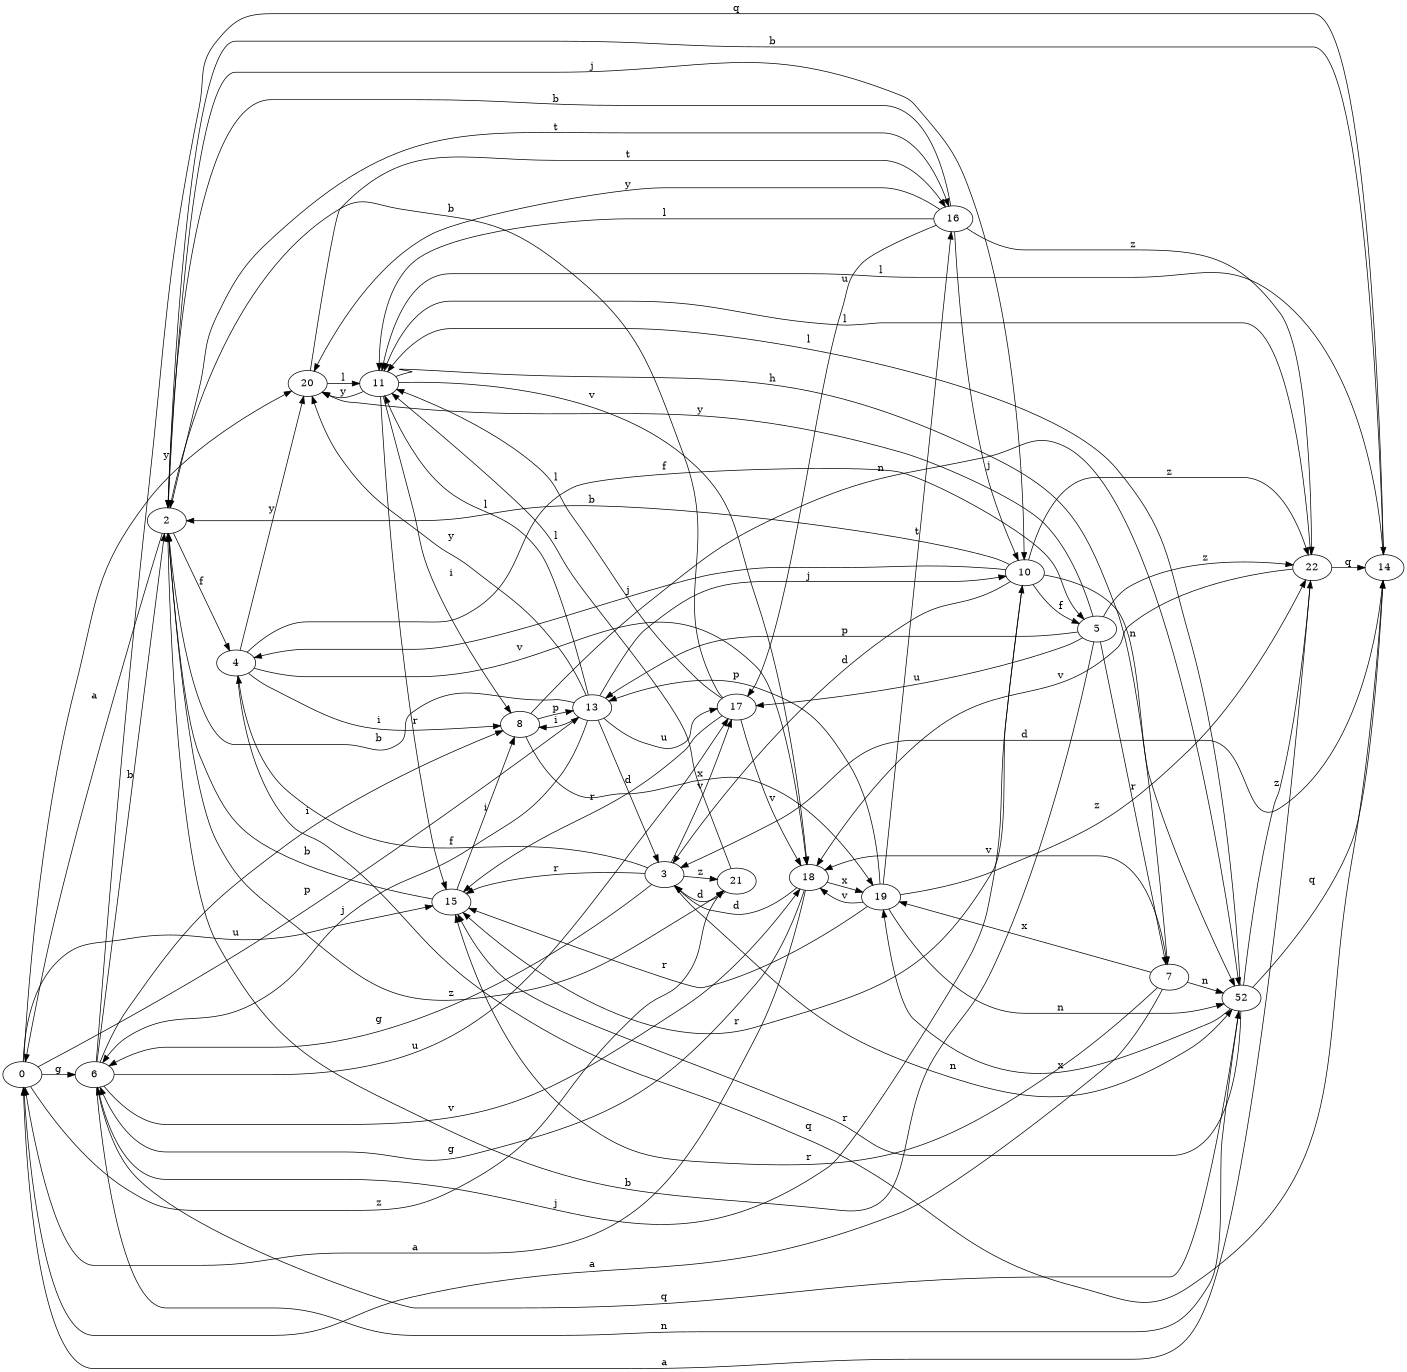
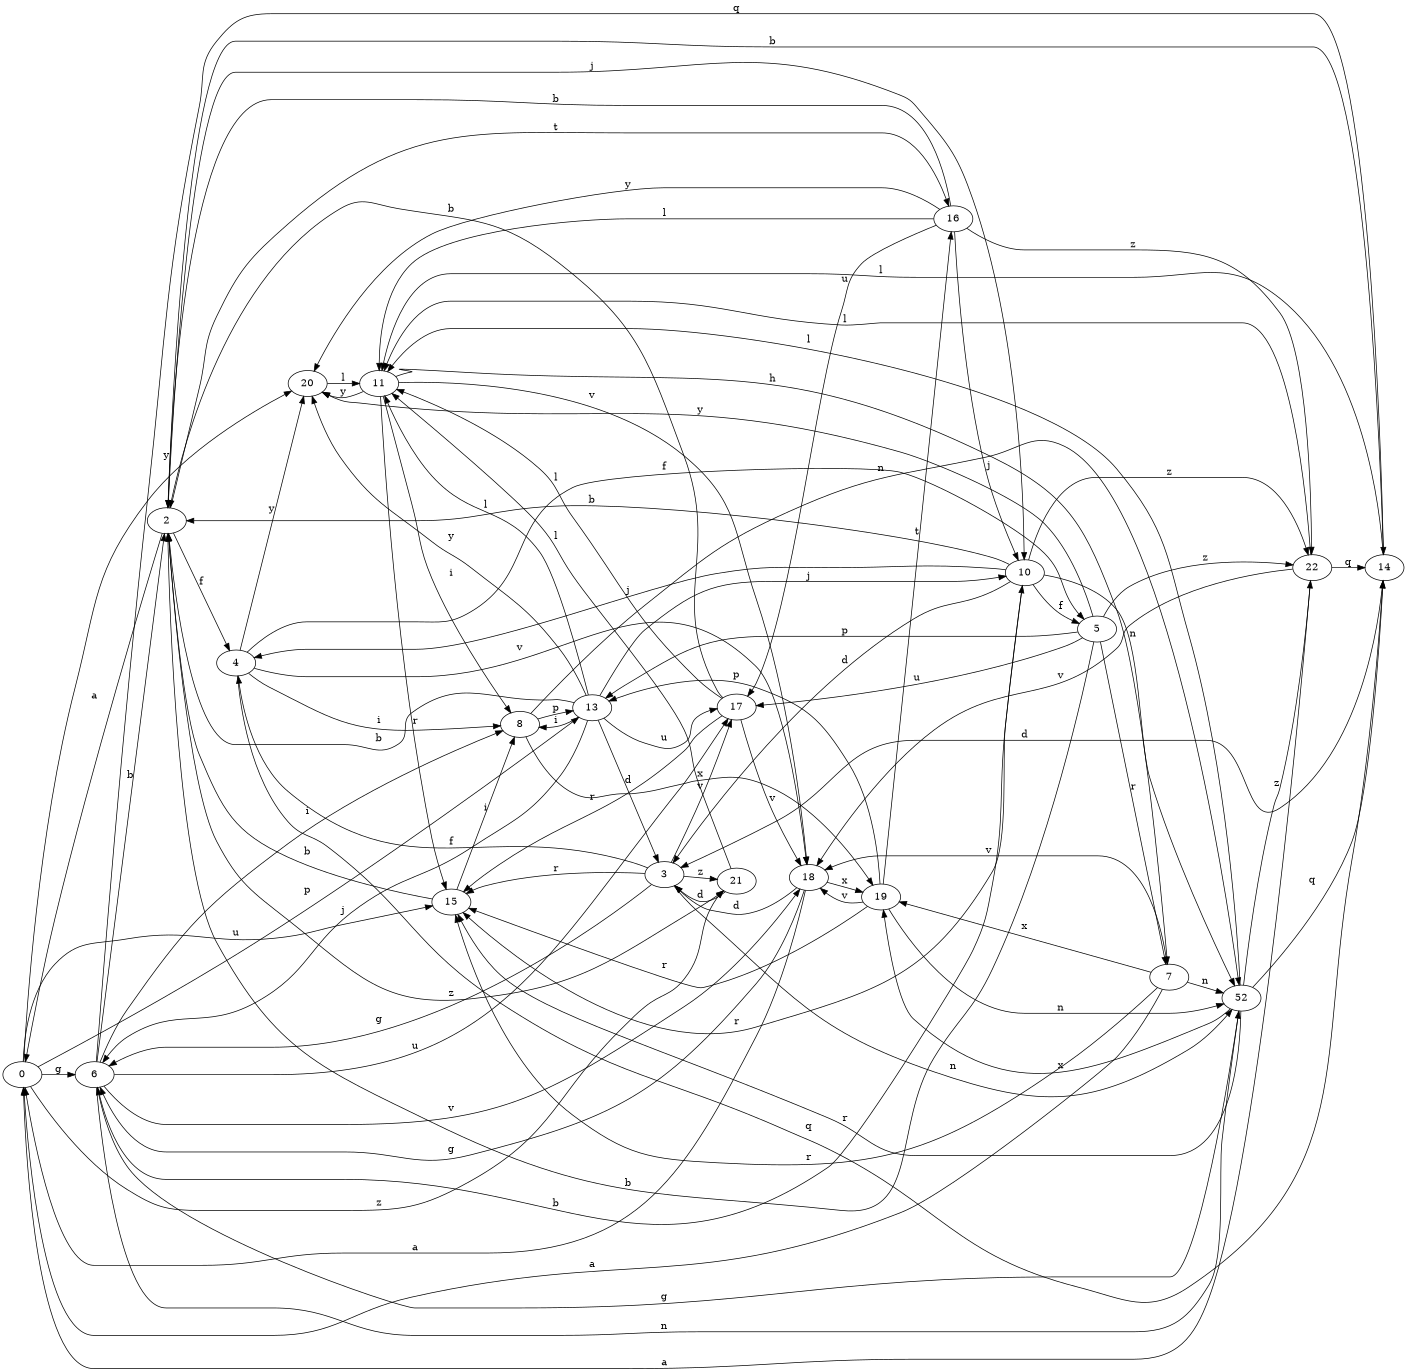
edge "20" -> "16": removed, label "t"
edge "19" -> "22": removed, label "z"
edge "6" -> "10": label "j" -> "b"
edge "52" -> "6": label "q" -> "g"
